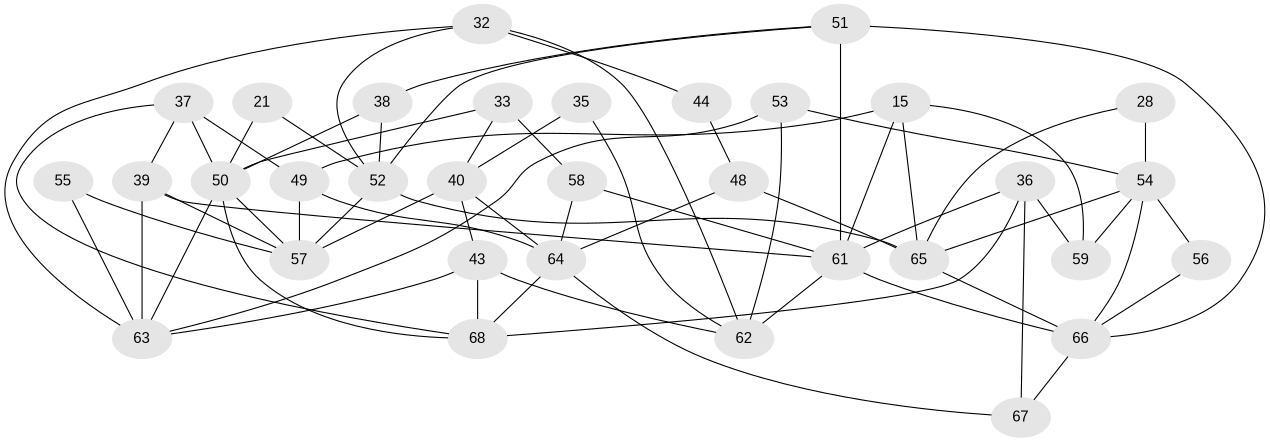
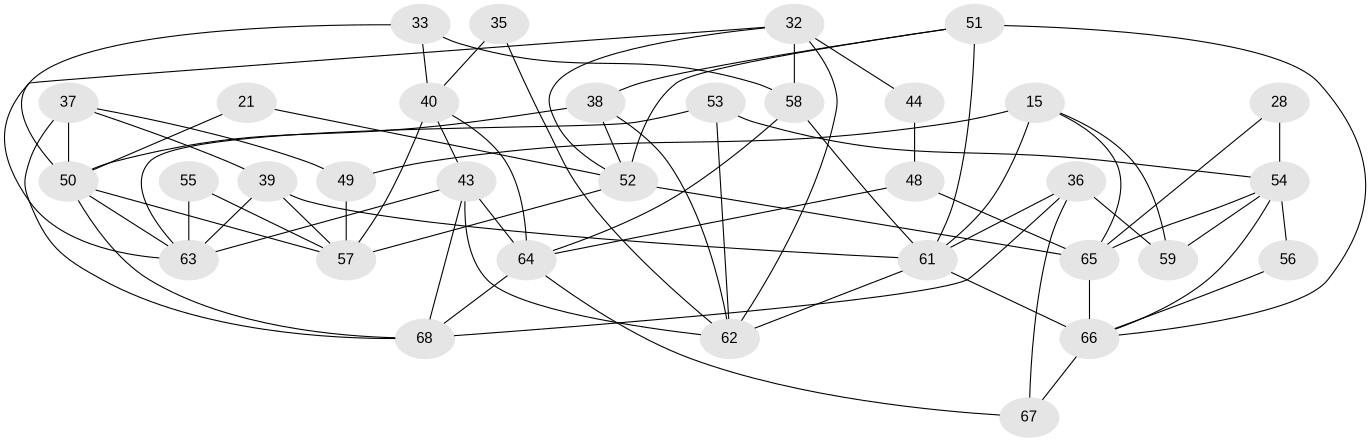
edge "32" -- "58": added
edge "38" -- "62": added
edge "49" -- "64": now "43" -- "64"
